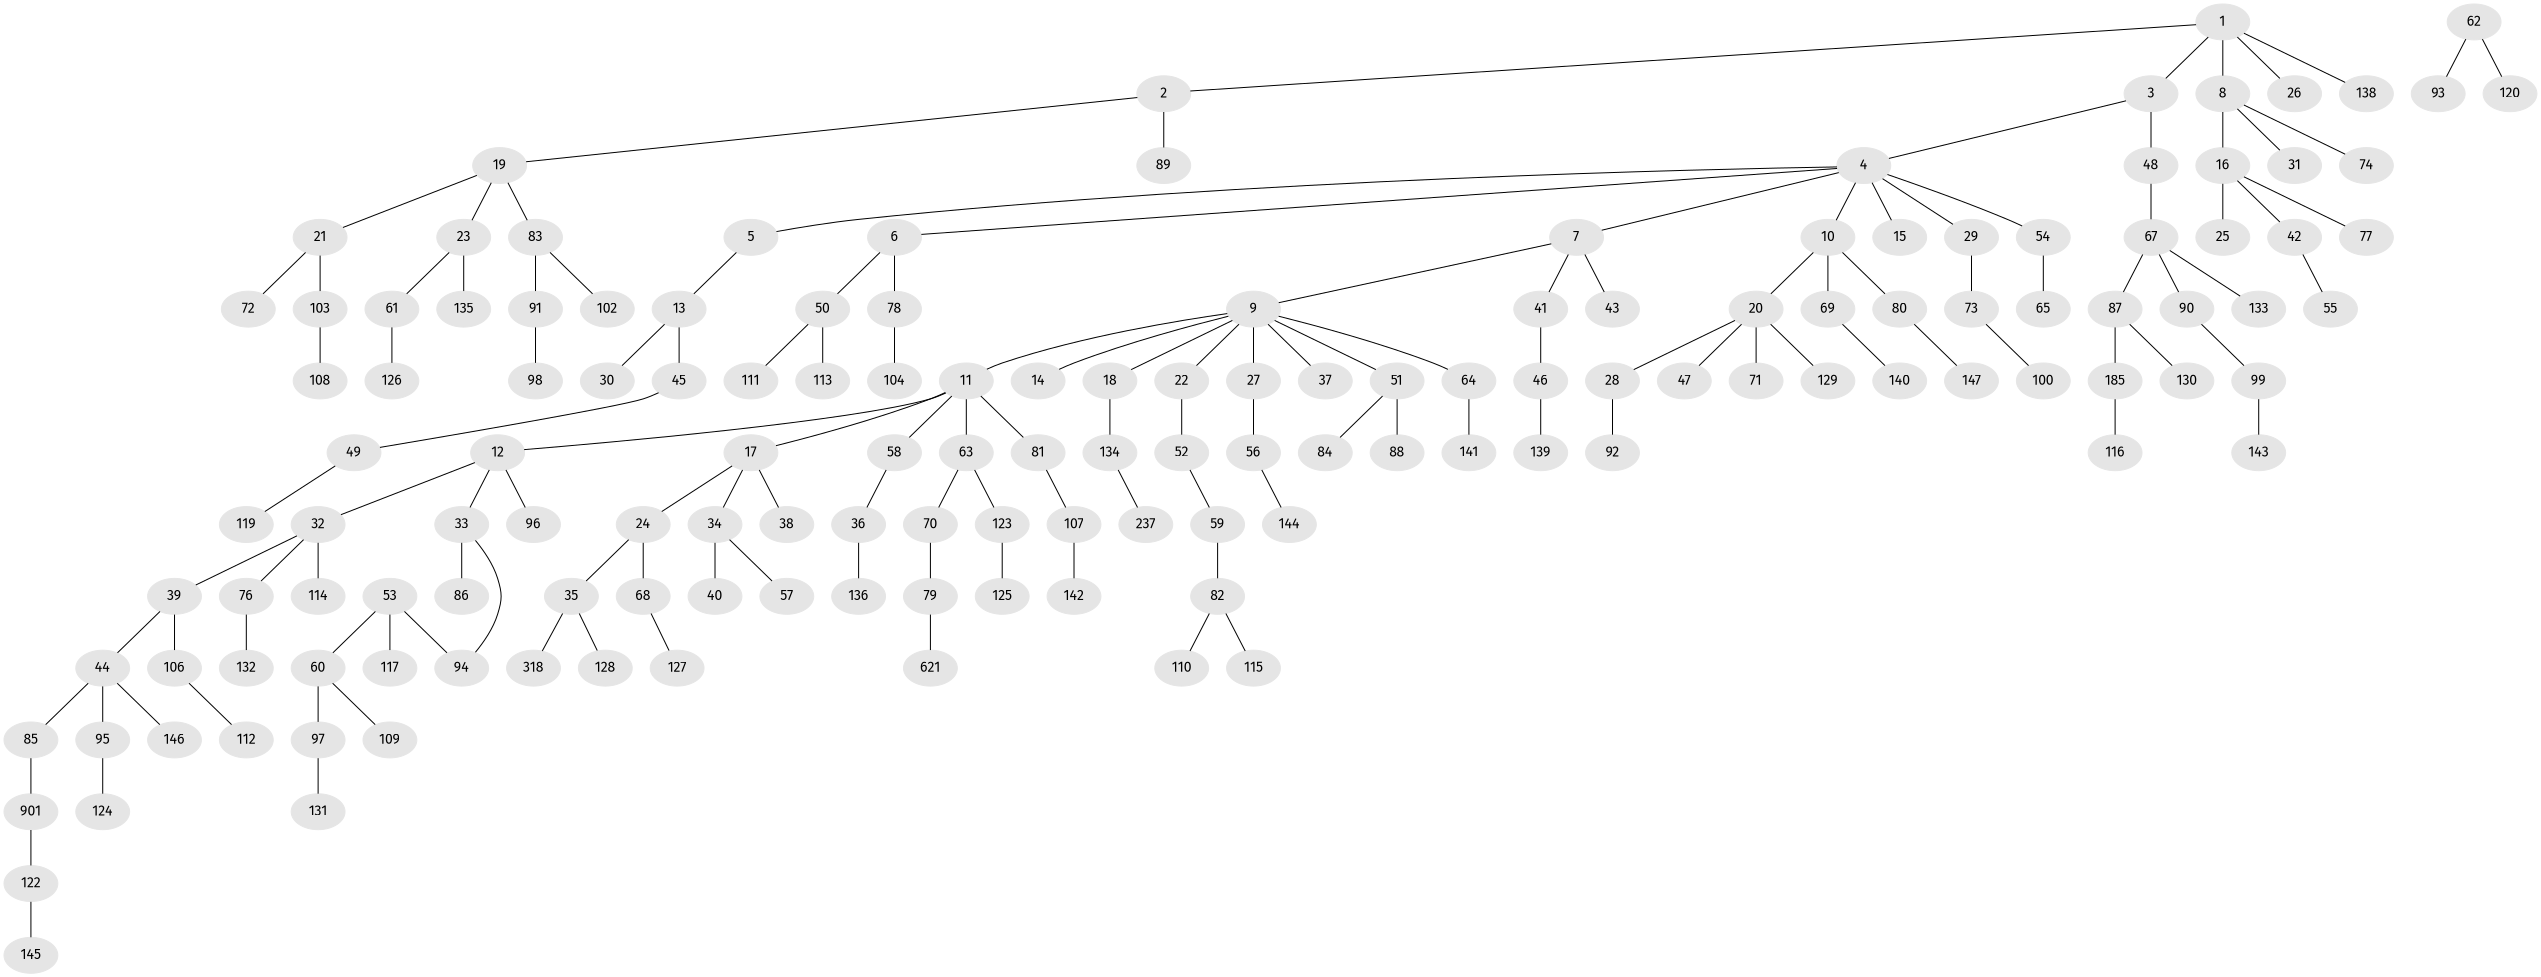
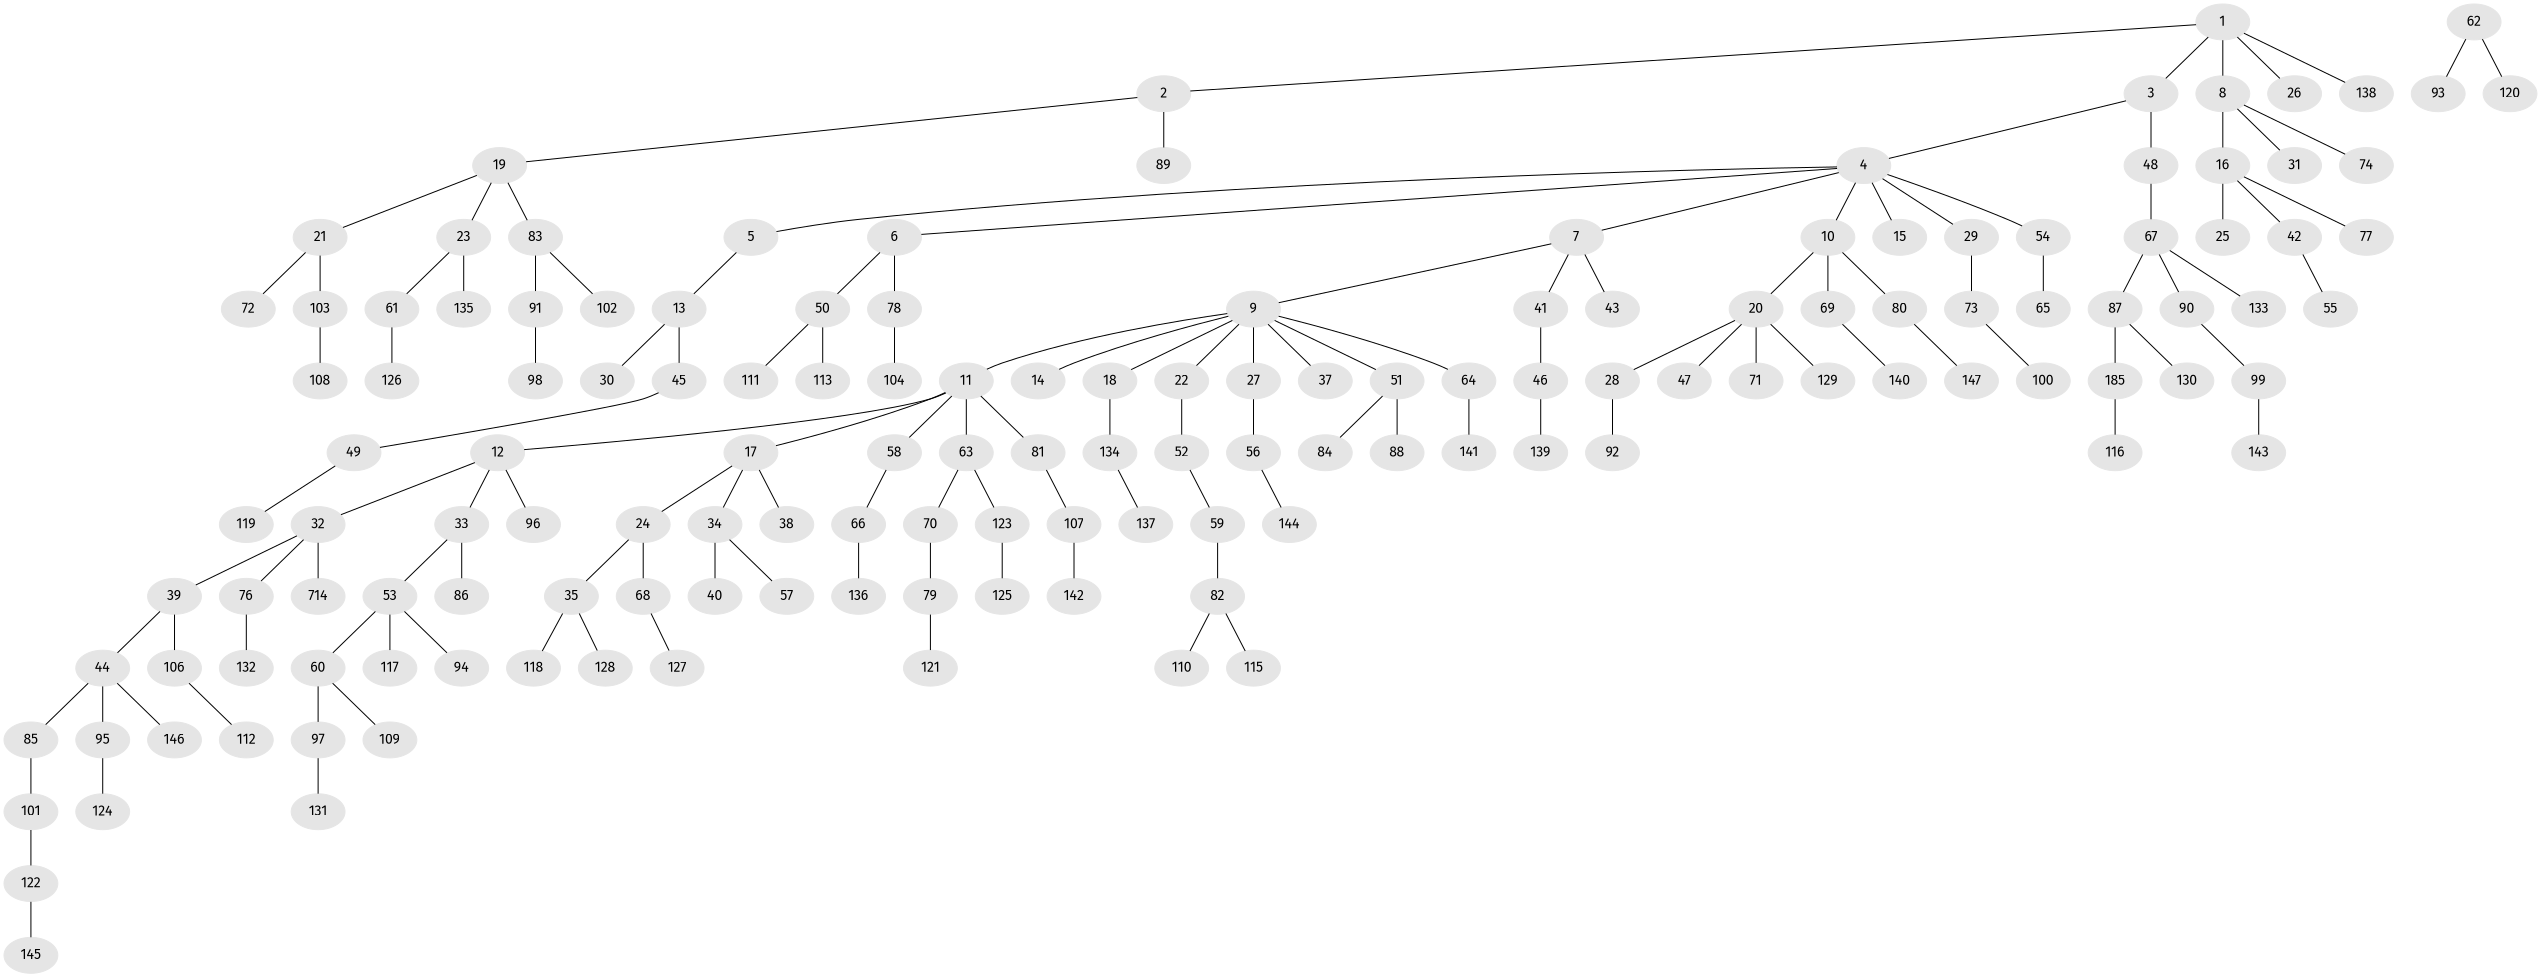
node "36": label "36" -> "66"
node "237": label "237" -> "137"
node "114": label "114" -> "714"
edge "33" -- "94": now "33" -- "53"
node "318": label "318" -> "118"
node "621": label "621" -> "121"
node "901": label "901" -> "101"
